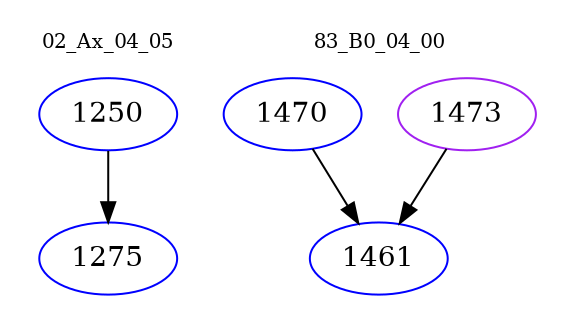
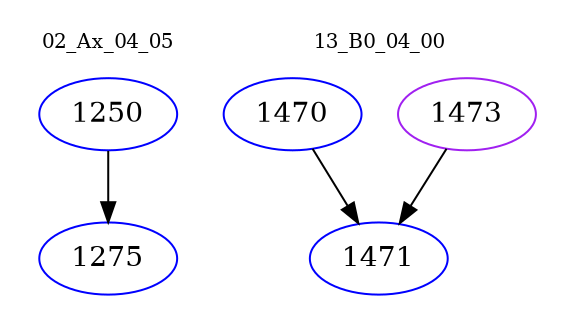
cluster "83_B0_04_00": label "83_B0_04_00" -> "13_B0_04_00"
node "1461": label "1461" -> "1471"
